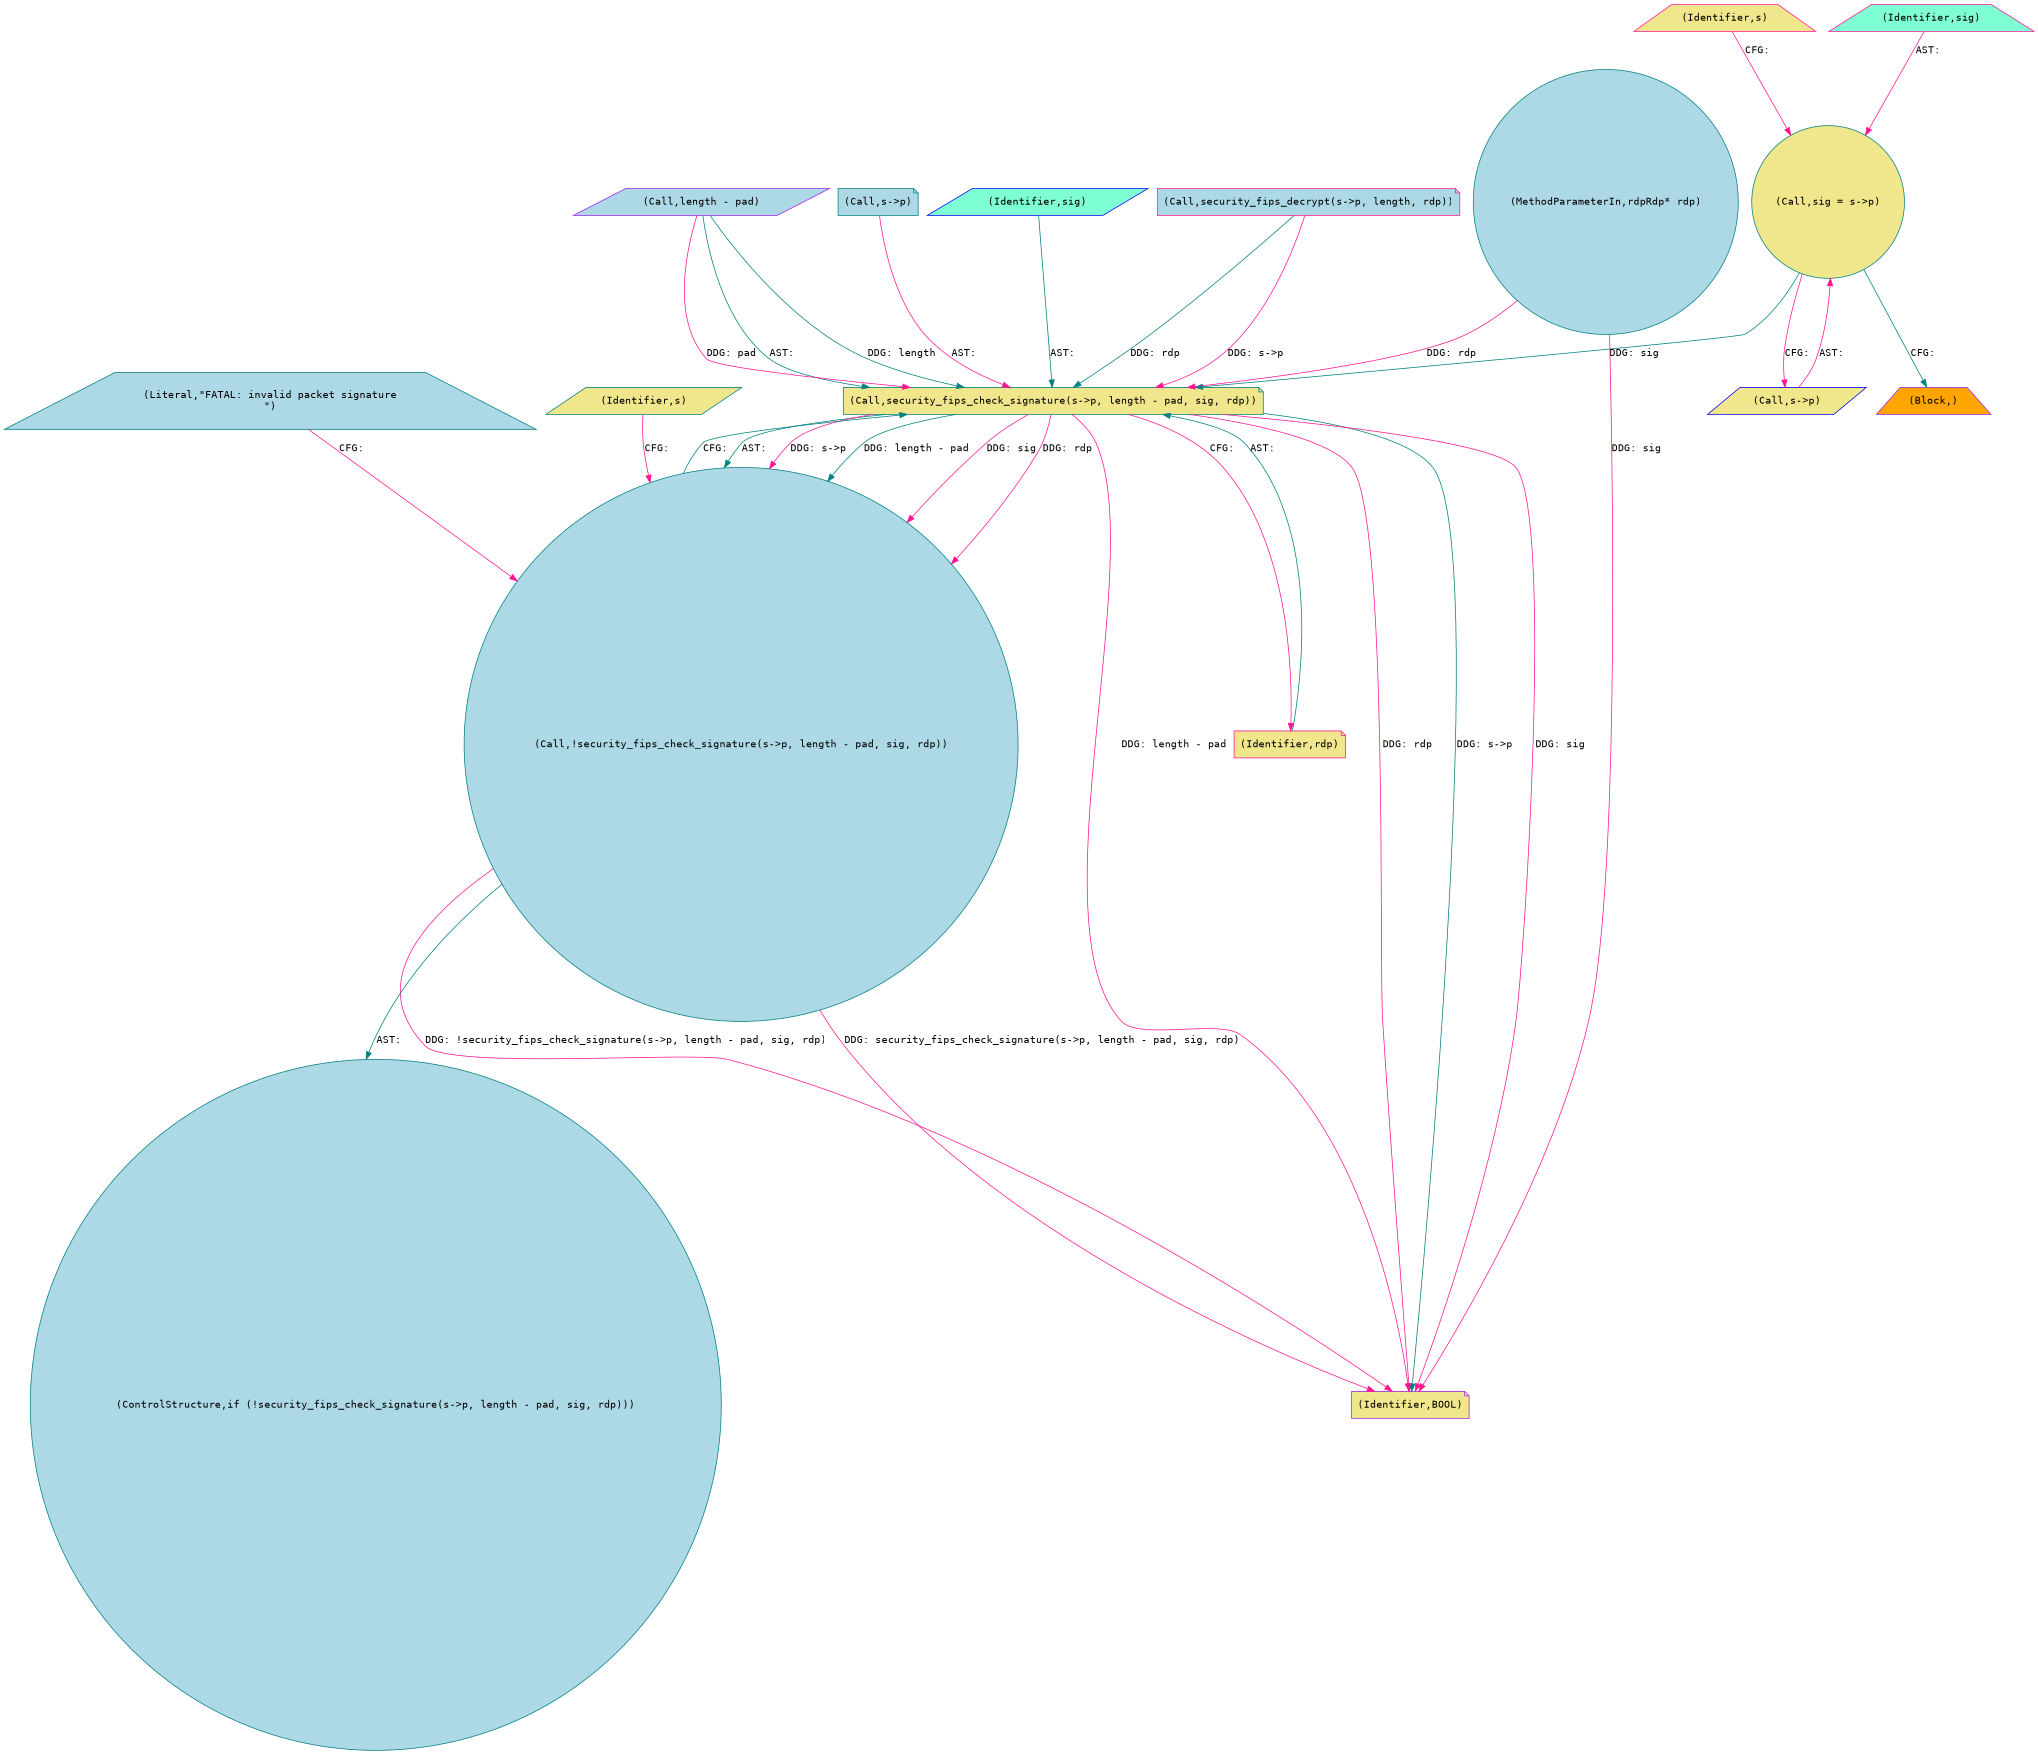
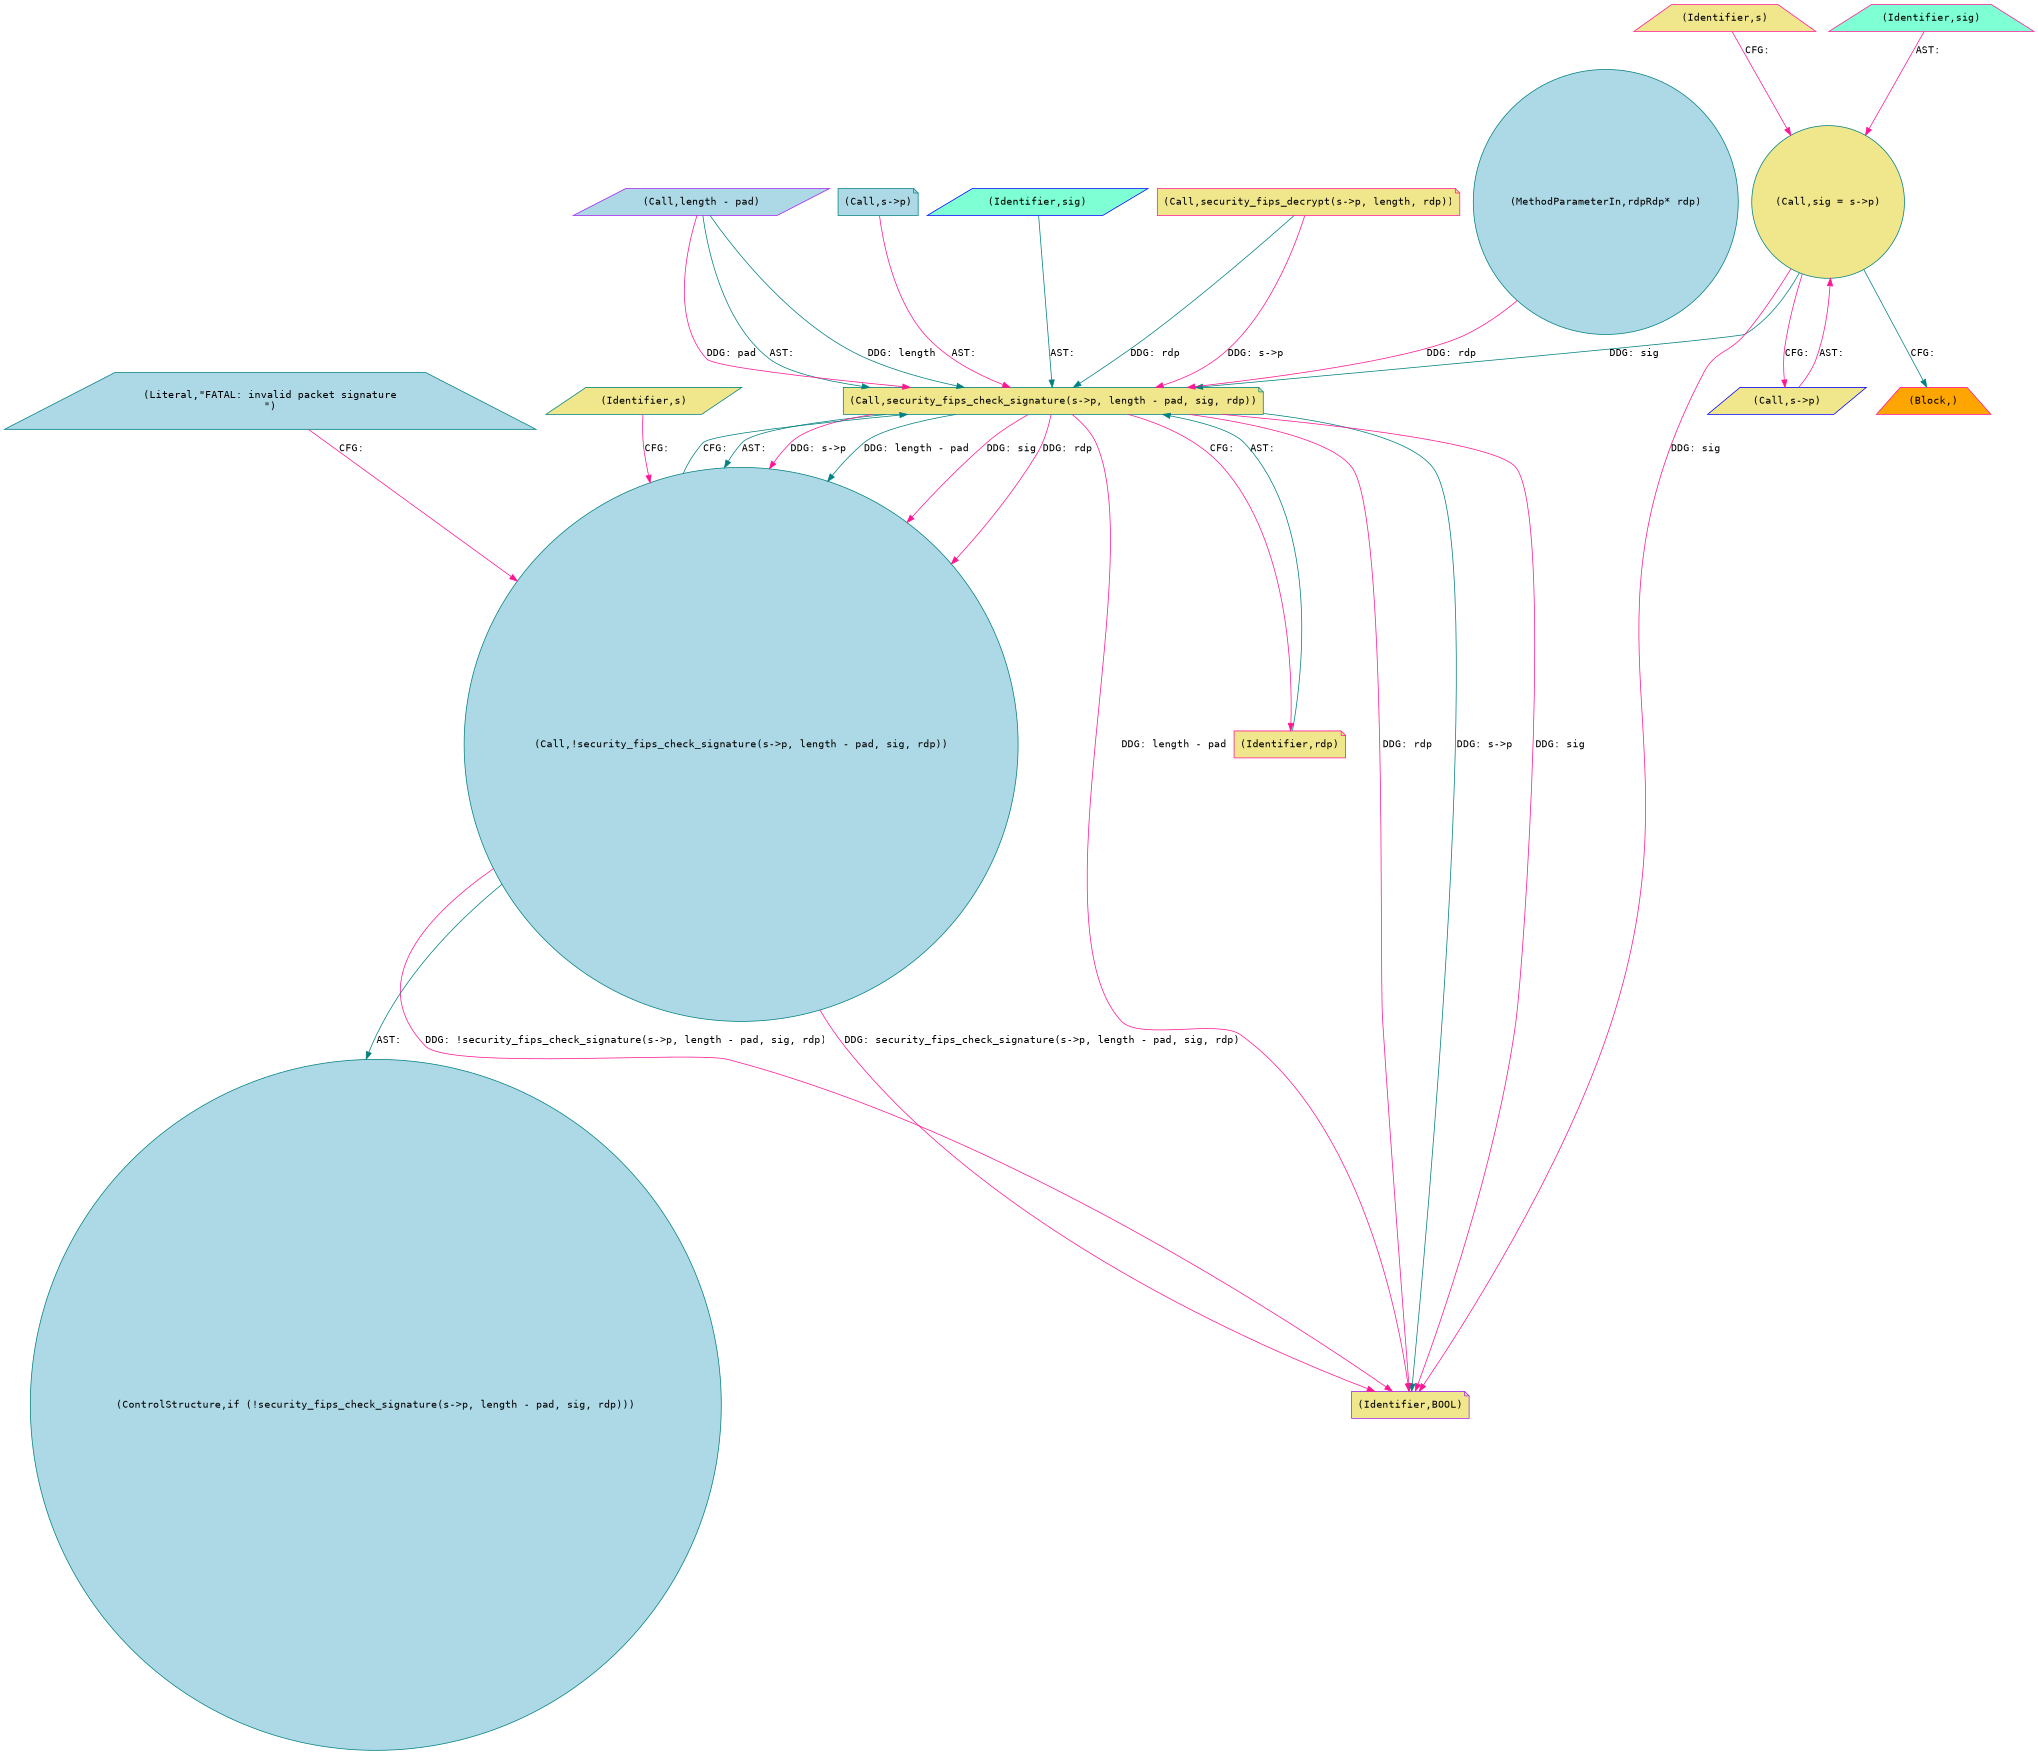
node "(Call,security_fips_decrypt(s->p, length, rdp))": fillcolor lightblue -> khaki
node "(Block,)": color purple -> deeppink
edge "(MethodParameterIn,rdpRdp* rdp)" -> "(Identifier,BOOL)": now "(Call,sig = s->p)" -> "(Identifier,BOOL)"
